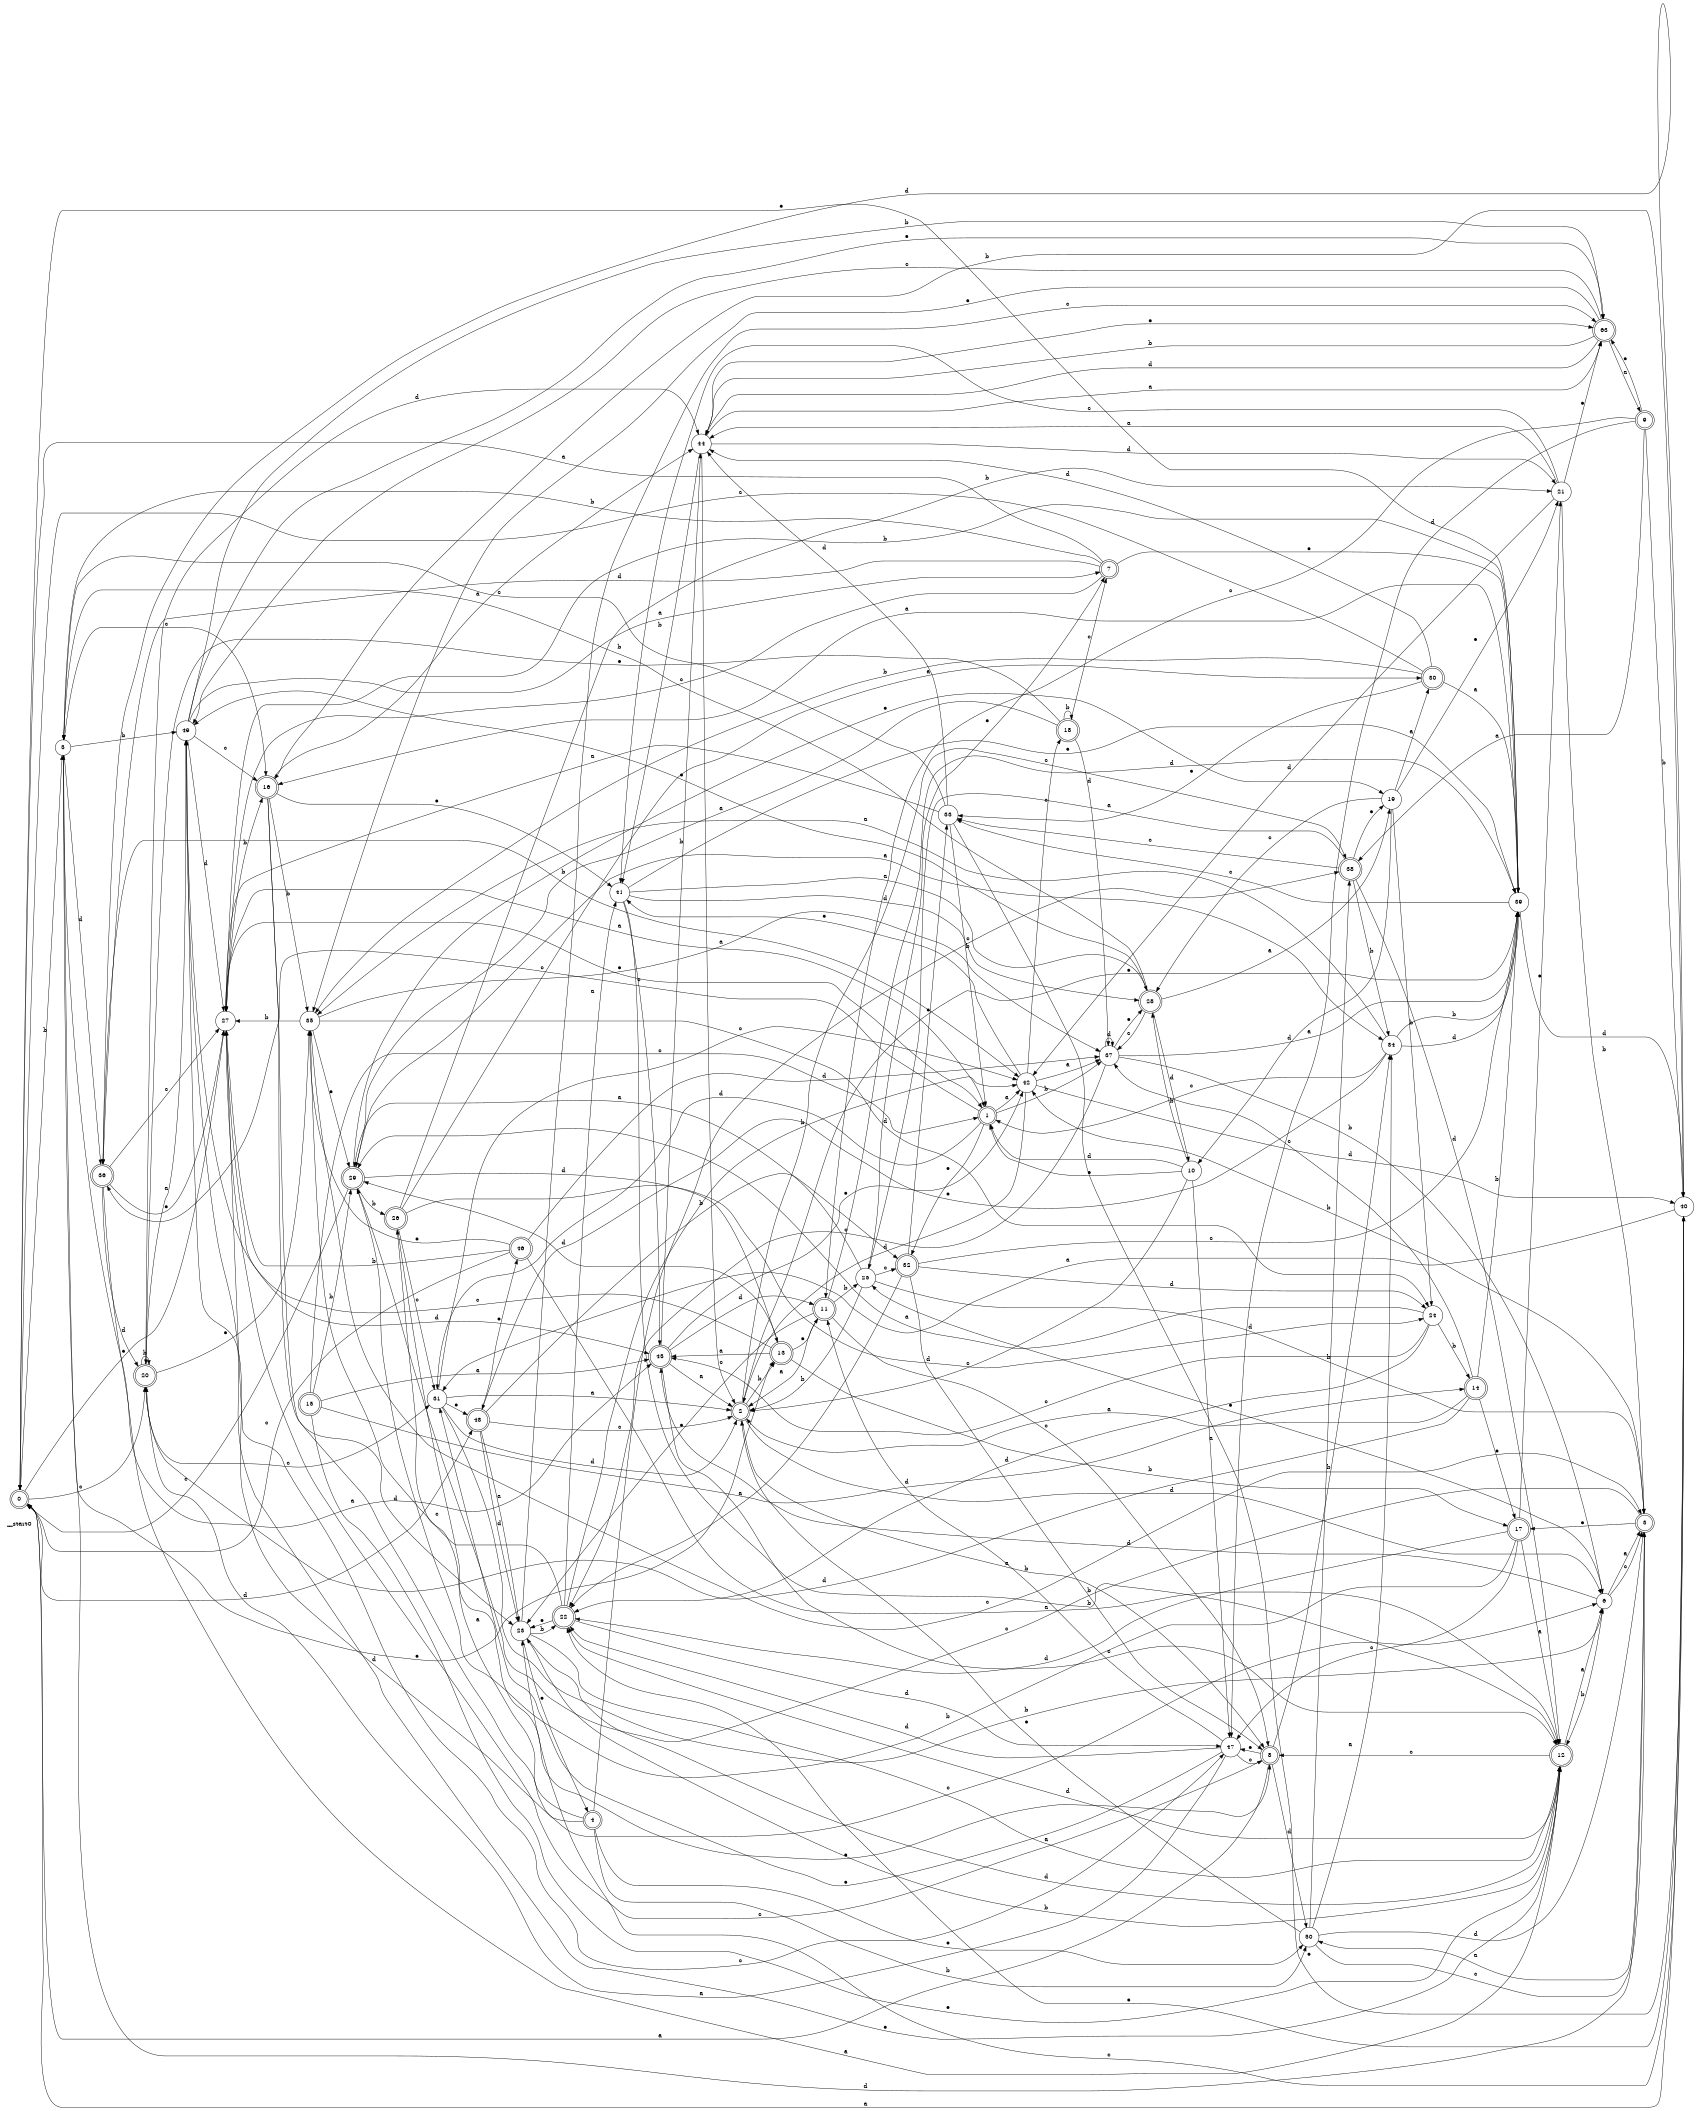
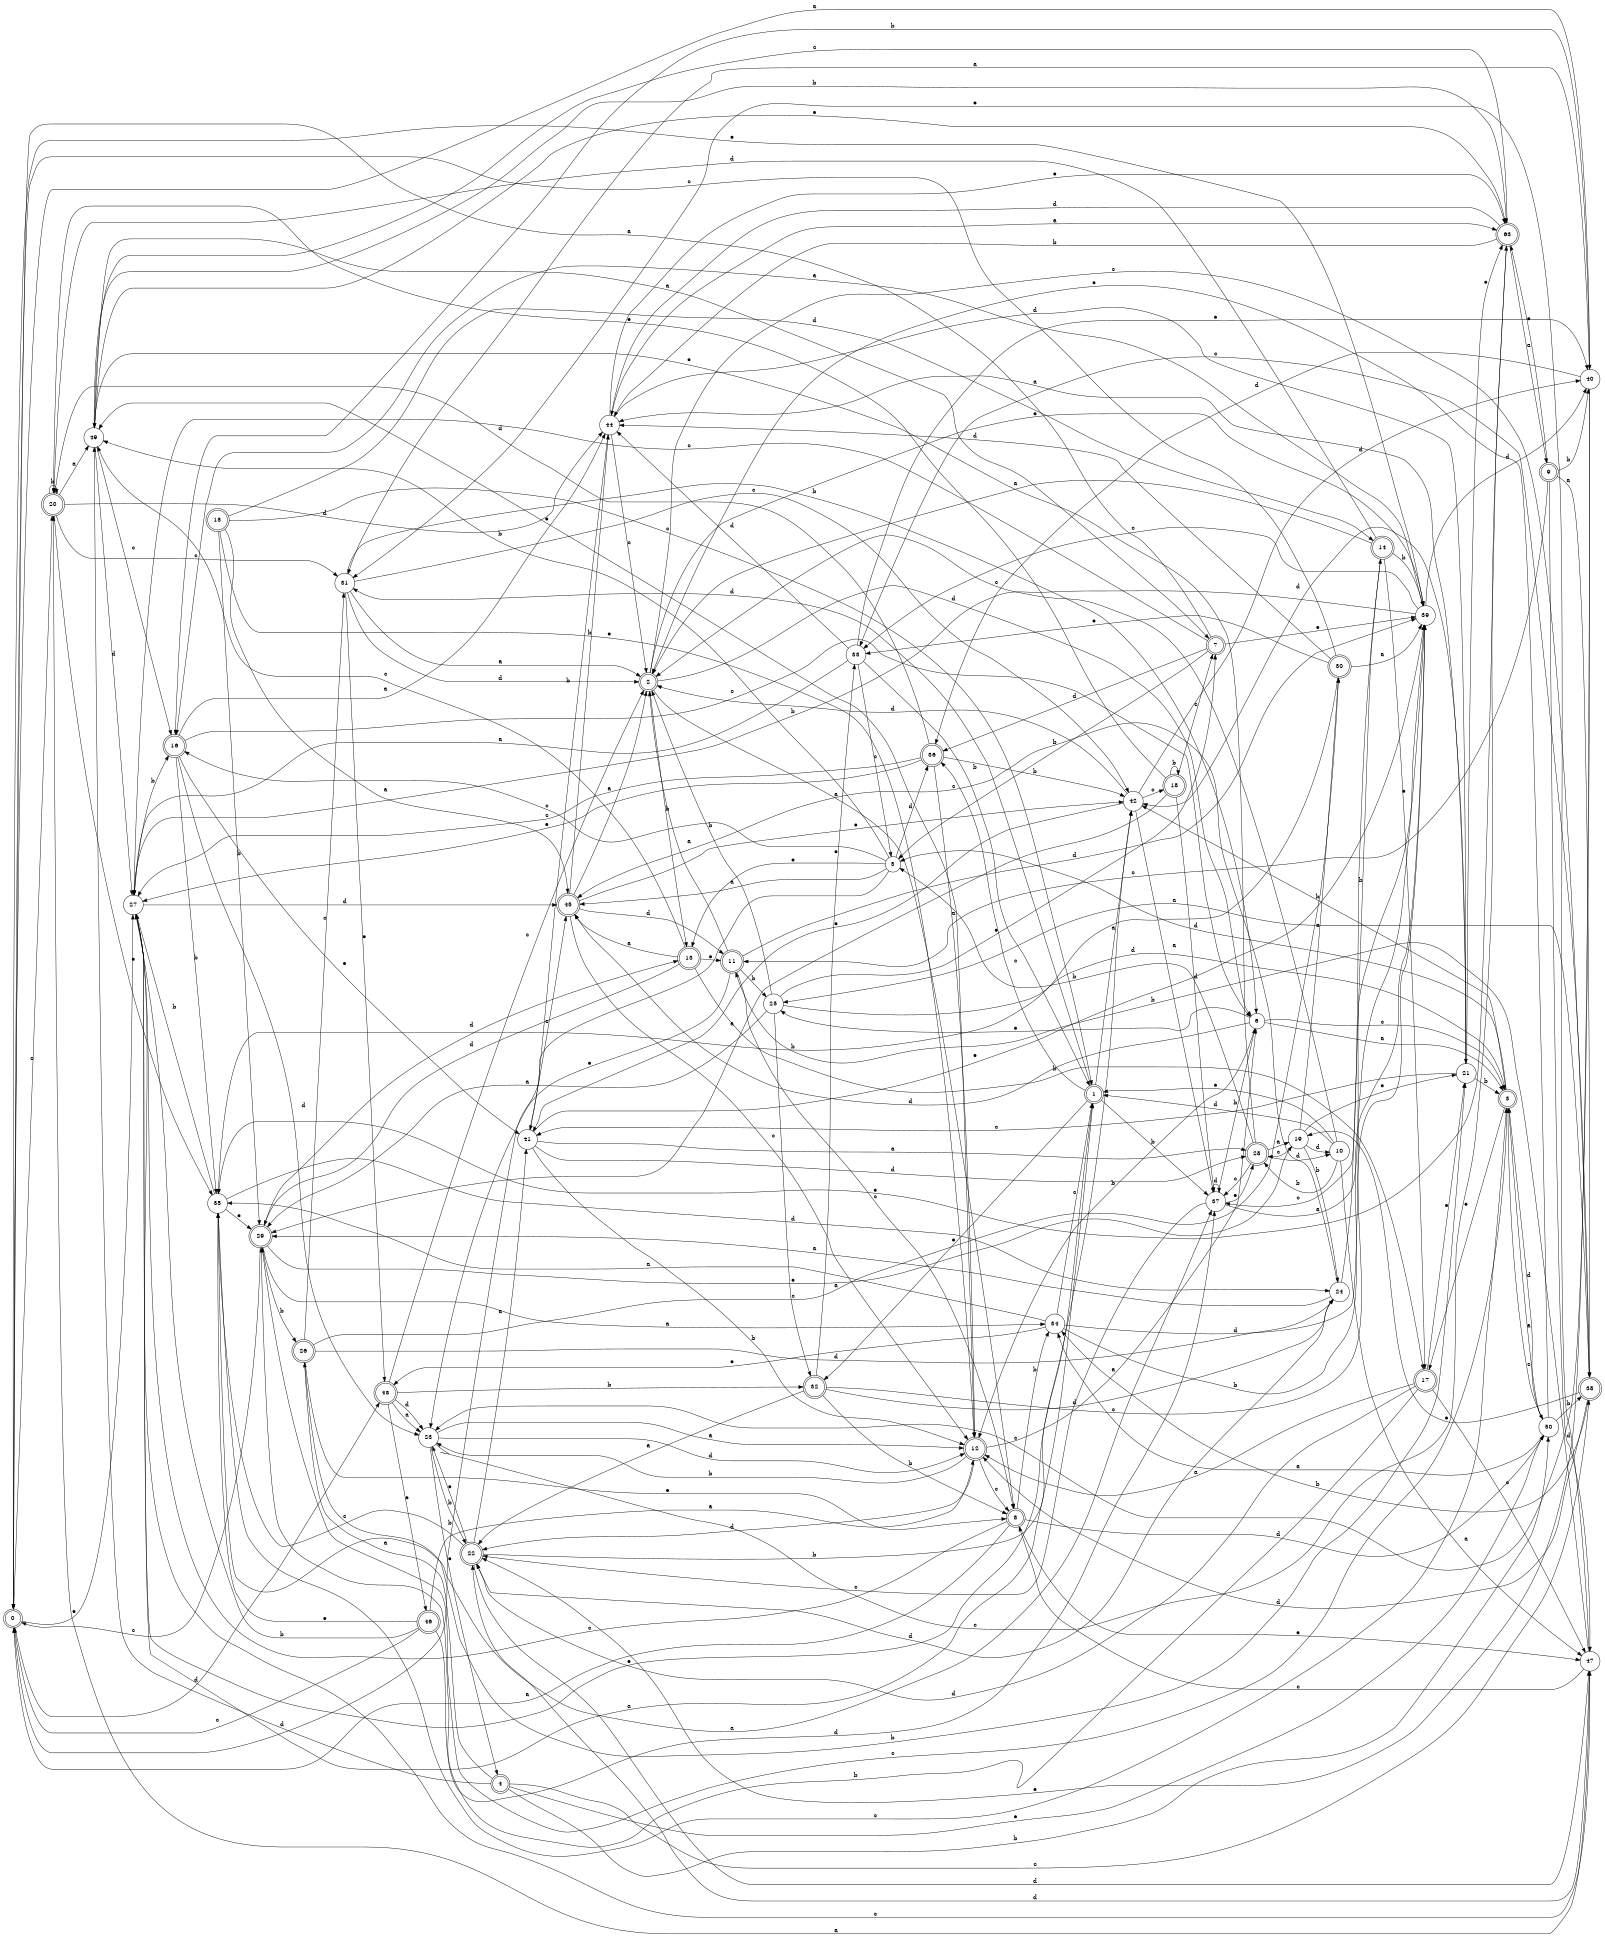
edge "0" -> "5": reversed
node "__start0": removed
